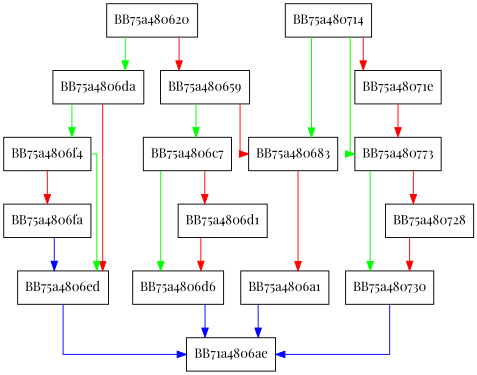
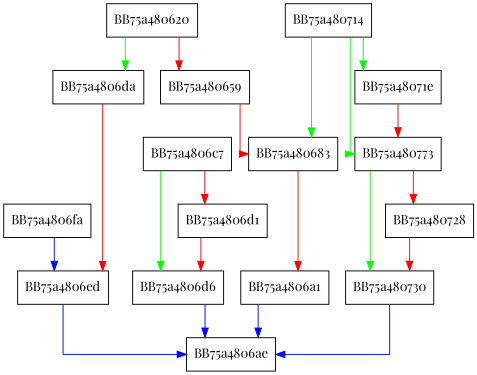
edge "BB75a480714" -> "BB75a48071e": color red -> green
edge "BB75a480659" -> "BB75a4806c7": removed
node "BB75a4806f4": removed
node "BB71a4806ae": label "BB71a4806ae" -> "BB75a4806ae"
